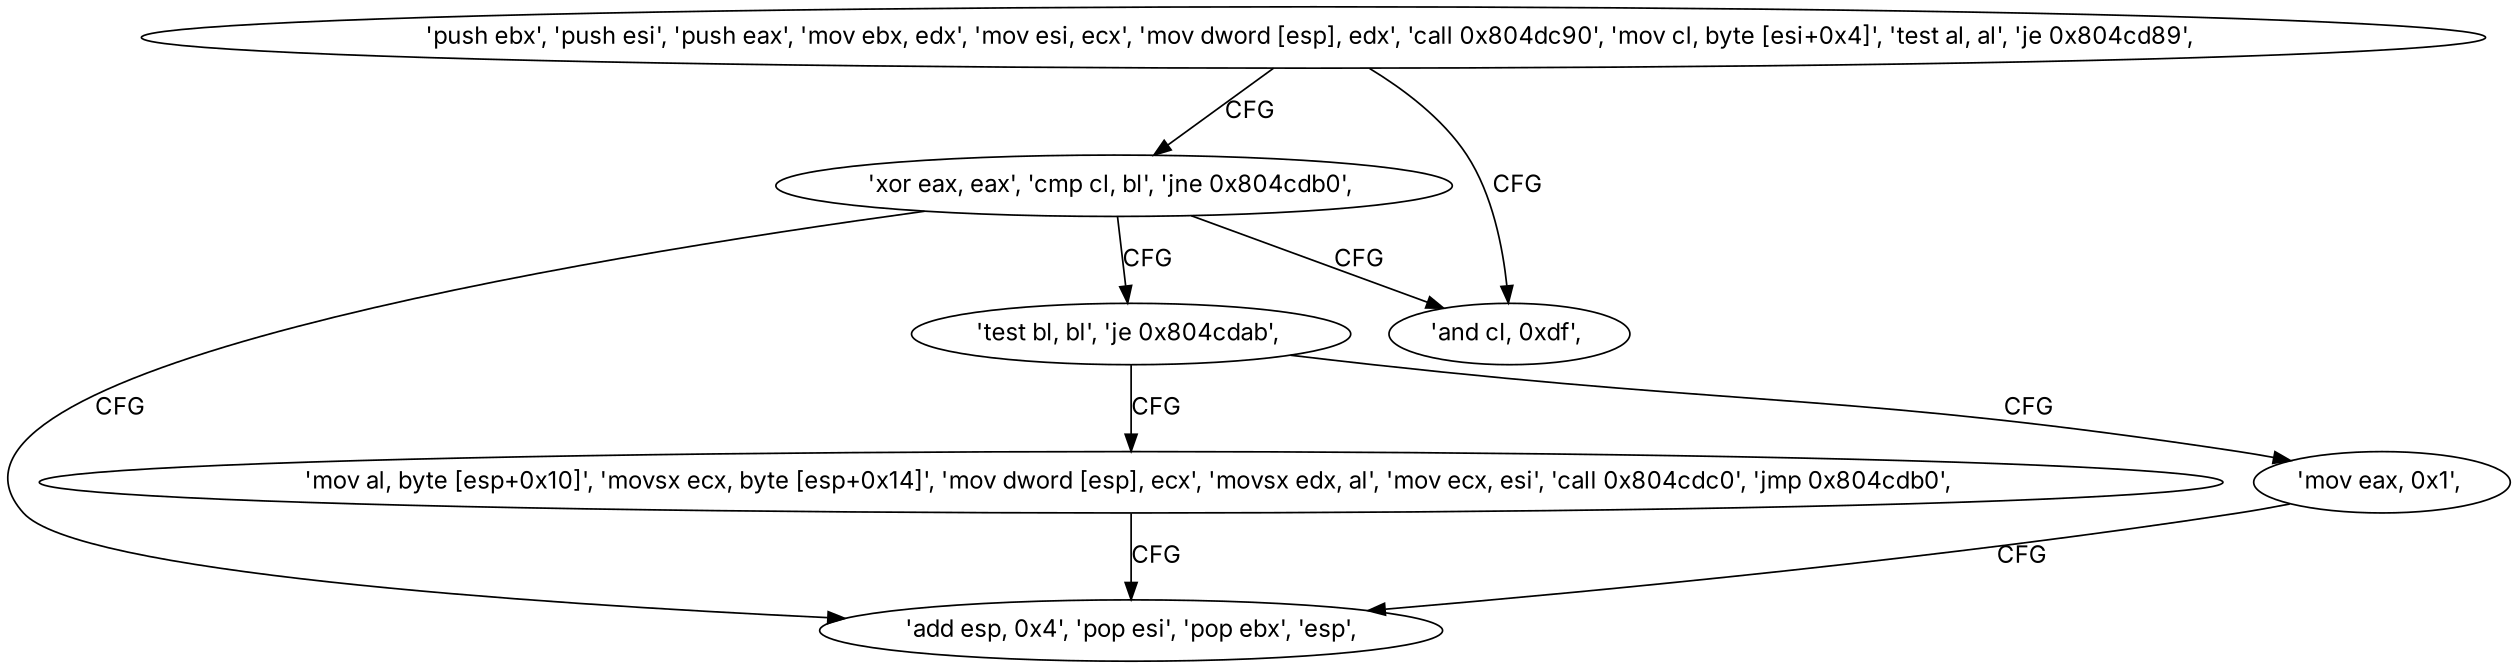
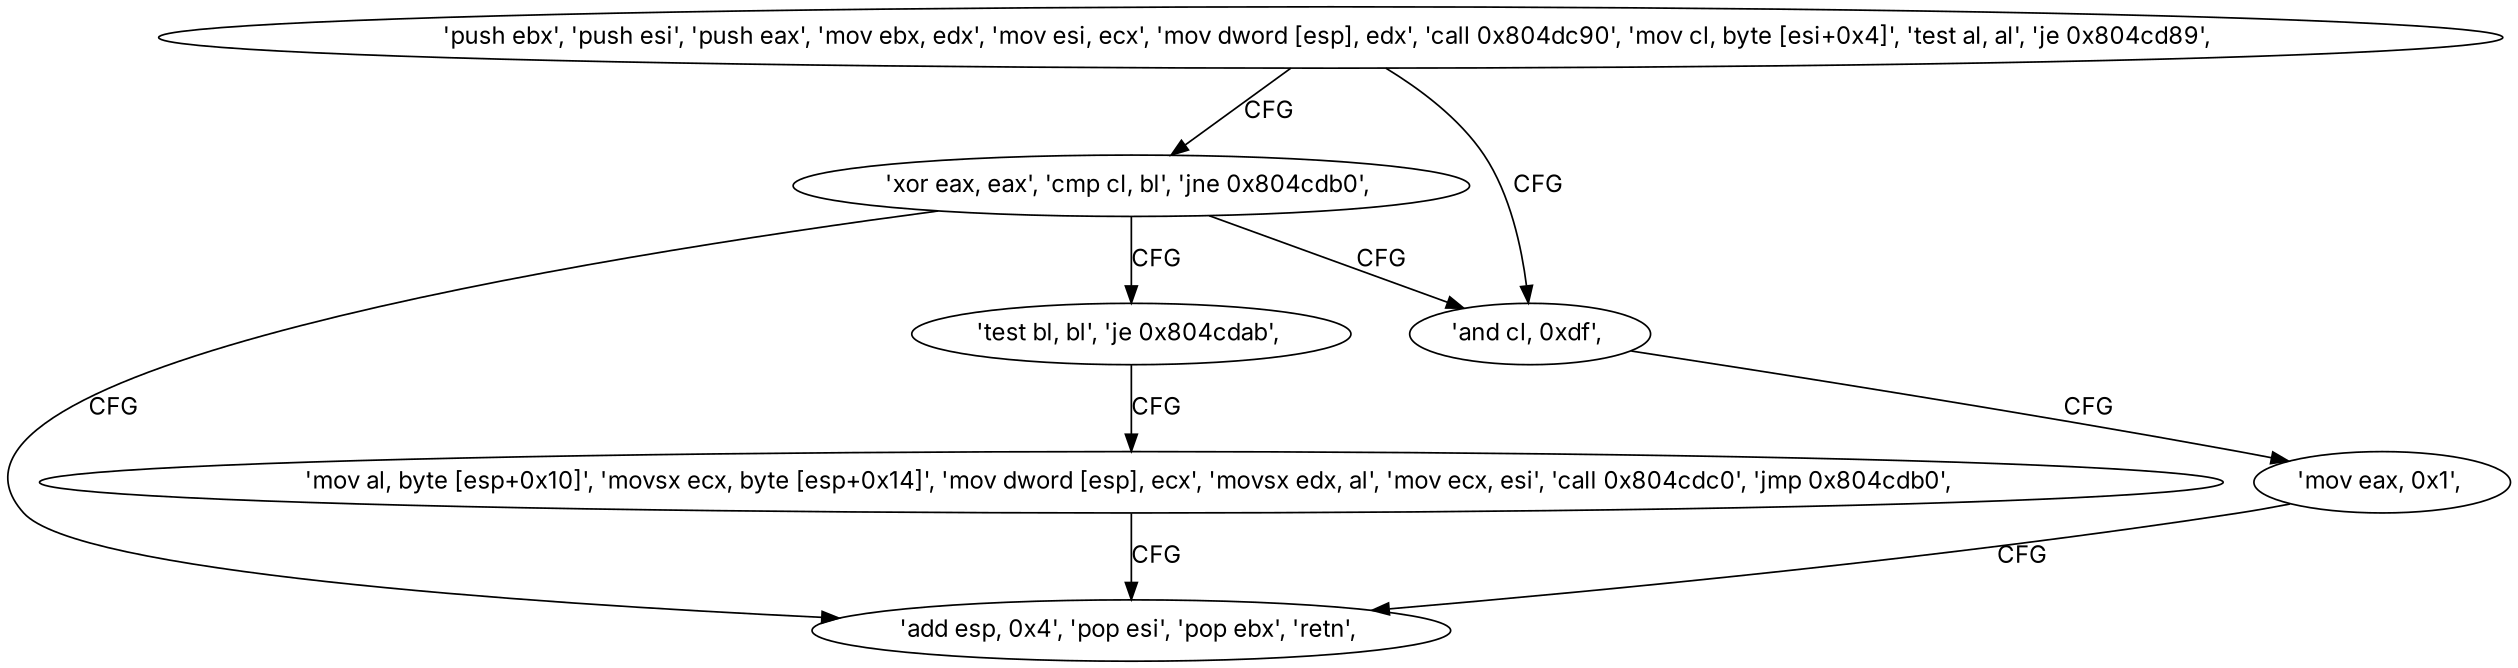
edge "'test bl, bl', 'je 0x804cdab'," -> "'mov eax, 0x1',": now "'and cl, 0xdf'," -> "'mov eax, 0x1',"
node "'add esp, 0x4', 'pop esi', 'pop ebx', 'esp',": label "'add esp, 0x4', 'pop esi', 'pop ebx', 'esp'," -> "'add esp, 0x4', 'pop esi', 'pop ebx', 'retn',"
